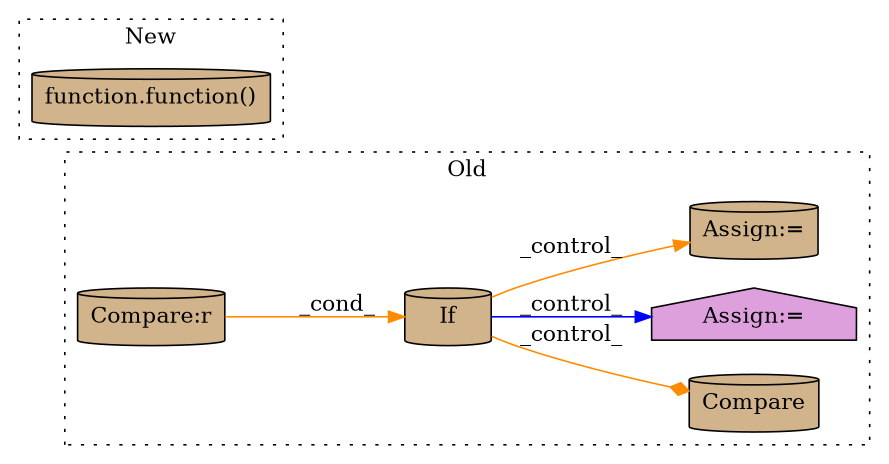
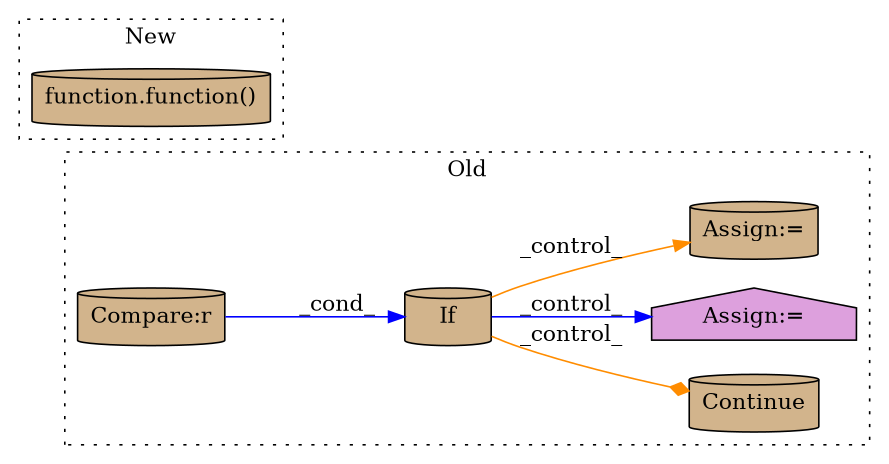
edge "Compare:r" -> "If": color darkorange -> blue
node "Compare": label "Compare" -> "Continue"
